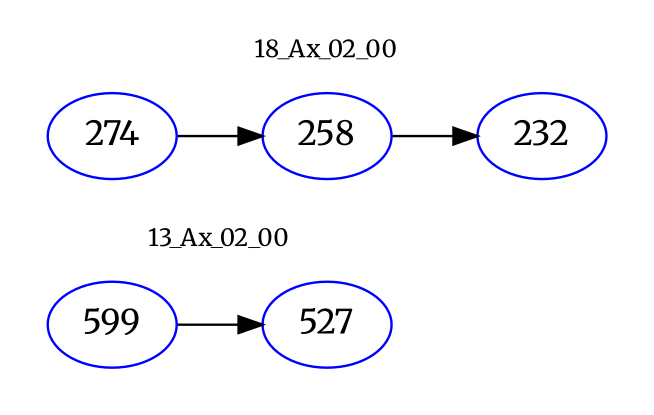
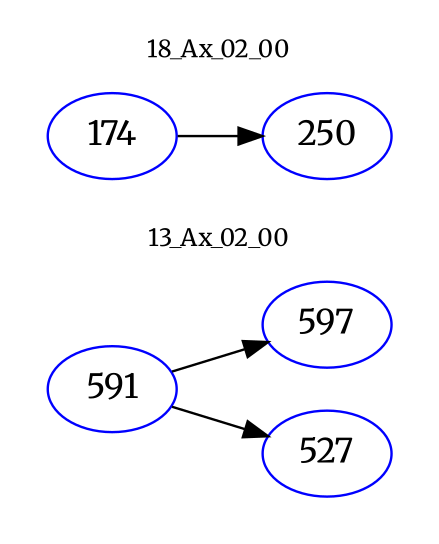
node "274": label "274" -> "174"
node "258": label "258" -> "250"
node "232": removed
node "599": label "599" -> "591"
node "597": added
